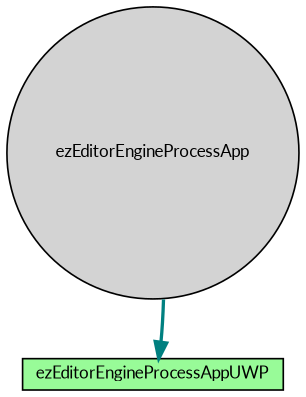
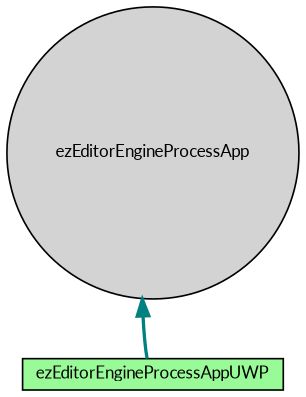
edge "ezEditorEngineProcessApp" -> "ezEditorEngineProcessAppUWP": reversed
